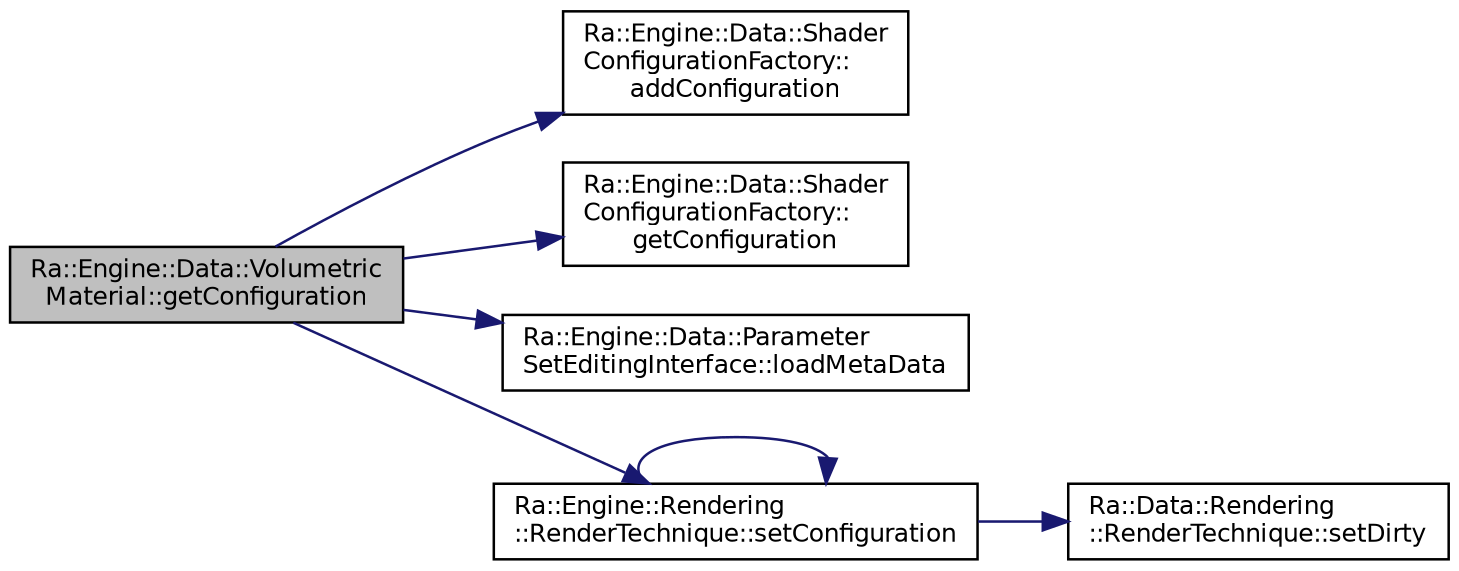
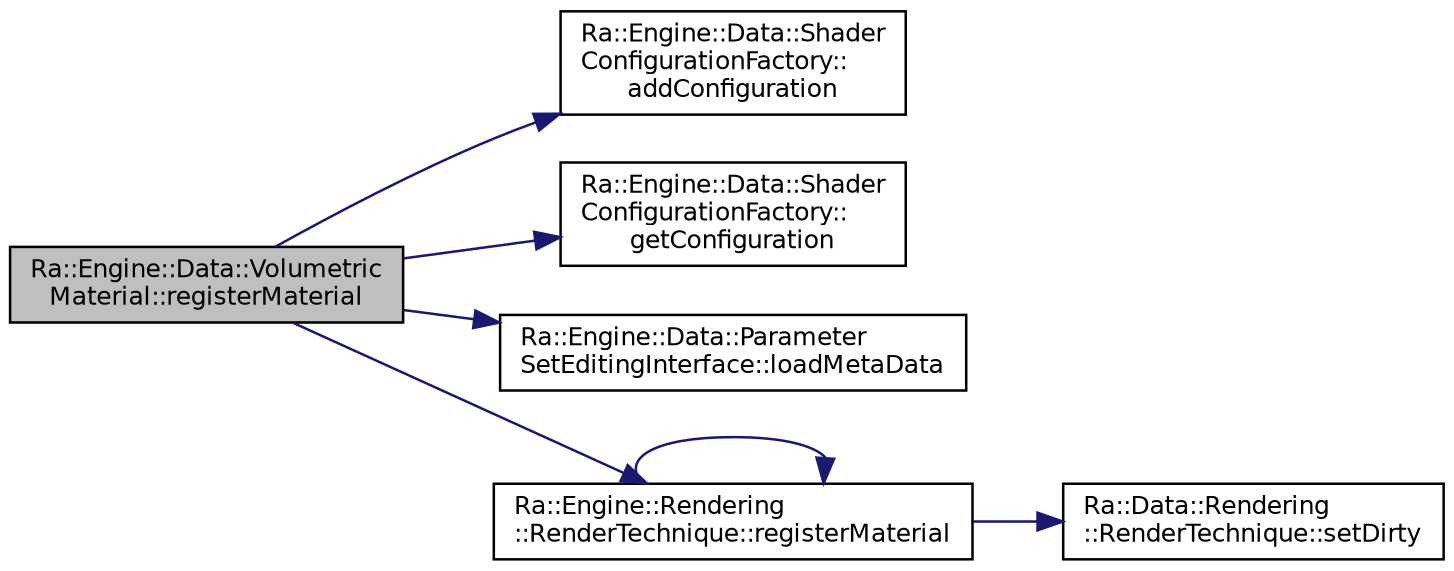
node "Ra::Engine::Data::Volumetric Material::getConfiguration": label "Ra::Engine::Data::Volumetric Material::getConfiguration" -> "Ra::Engine::Data::Volumetric Material::registerMaterial"
node "Ra::Engine::Rendering ::RenderTechnique::setConfiguration": label "Ra::Engine::Rendering ::RenderTechnique::setConfiguration" -> "Ra::Engine::Rendering ::RenderTechnique::registerMaterial"
